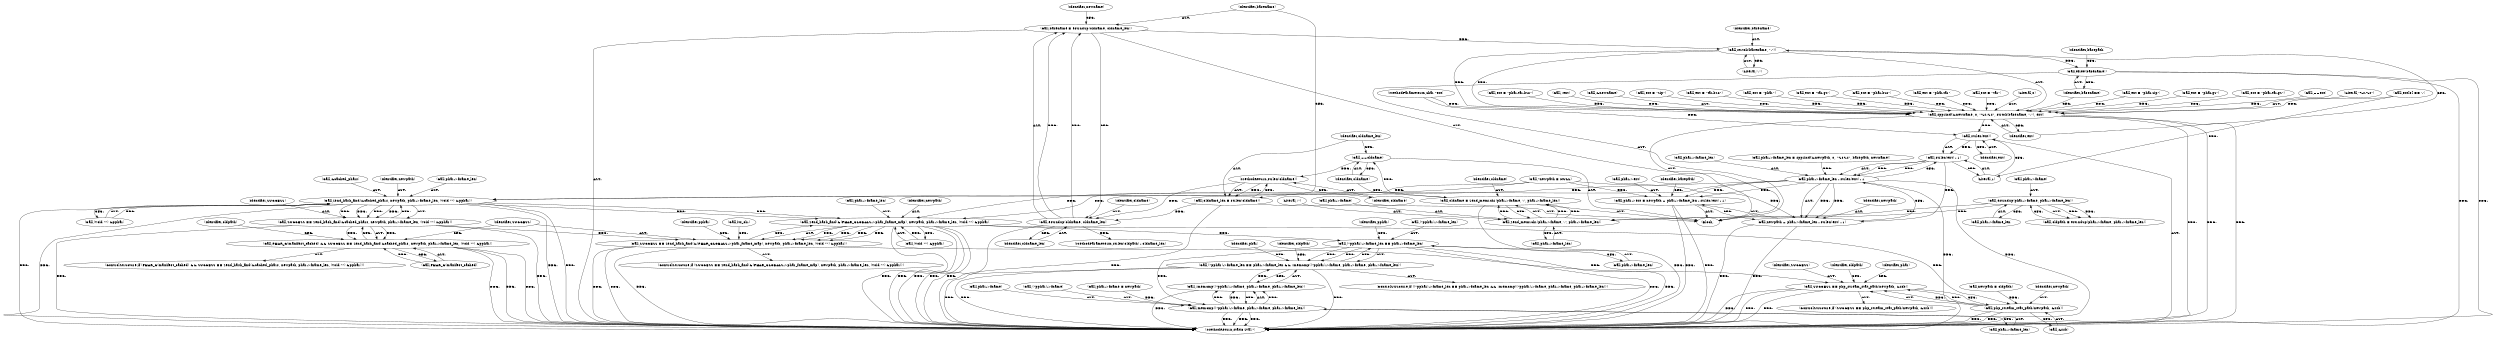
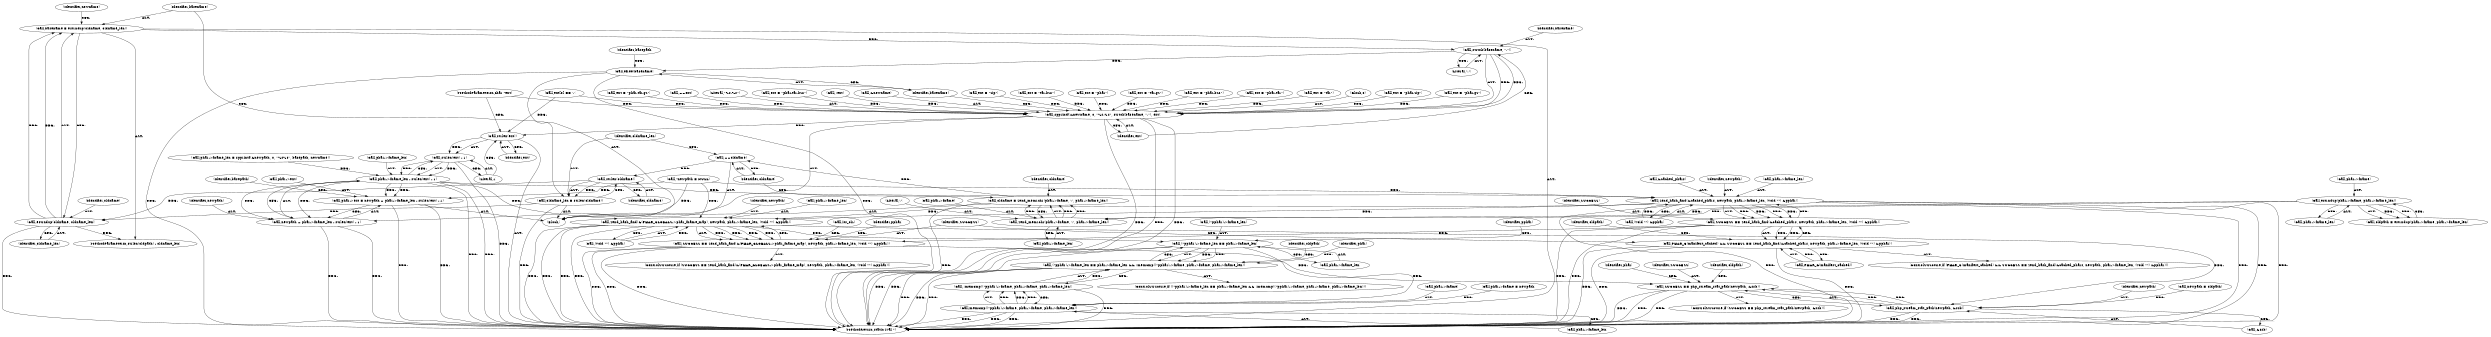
node "(Literal,0)": label "(Literal,0)" -> "(Block,0)"
edge "(MethodParameterIn,char *ext)" -> "(Call,strlen(ext))": label "DDG: " -> "CFG: "
edge "(Call,basename = estrndup(oldname, oldname_len))" -> "(Block,)": now "(Call,basename = estrndup(oldname, oldname_len))" -> "(MethodParameterIn,strlen(oldpath) - oldname_len)"
edge "(Call,ext[0] == '.')" -> "(Literal,1)": now "(Call,ext[0] == '.')" -> "(Call,strlen(ext))"
node "(MethodReturn,strlen(oldname))": label "(MethodReturn,strlen(oldname))" -> "(Call,strlen(oldname))"
edge "(Call,strlen(ext) - 1)" -> "(Call,newpath + phar->fname_len - strlen(ext) - 1)": now "(Call,strlen(ext) - 1)" -> "(MethodReturn,static zval *)"
node "(Call,(*pphar)->fname)": removed
